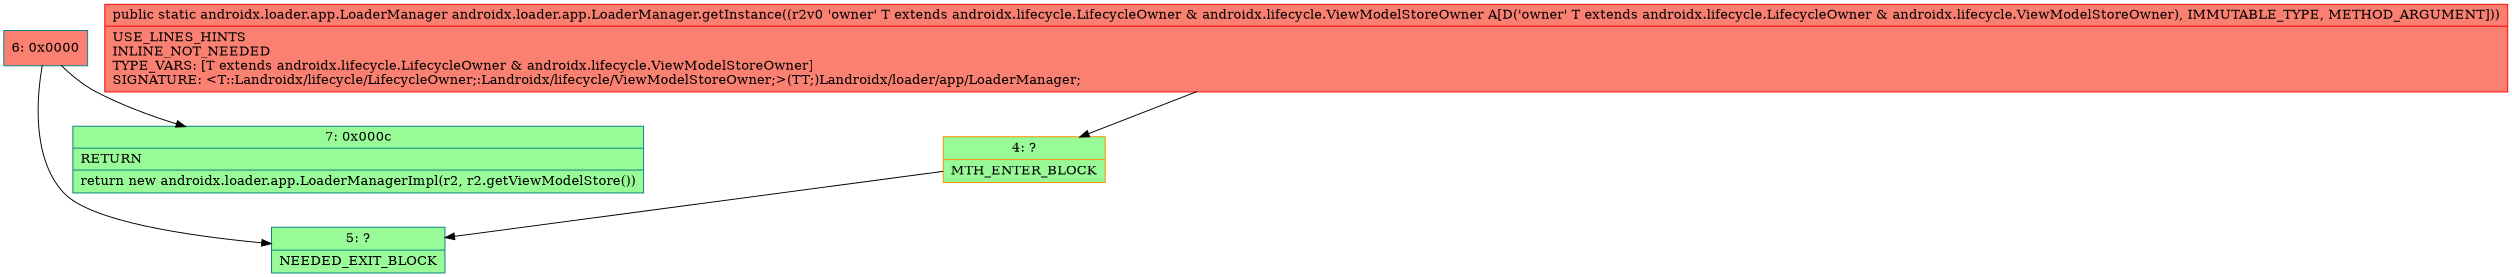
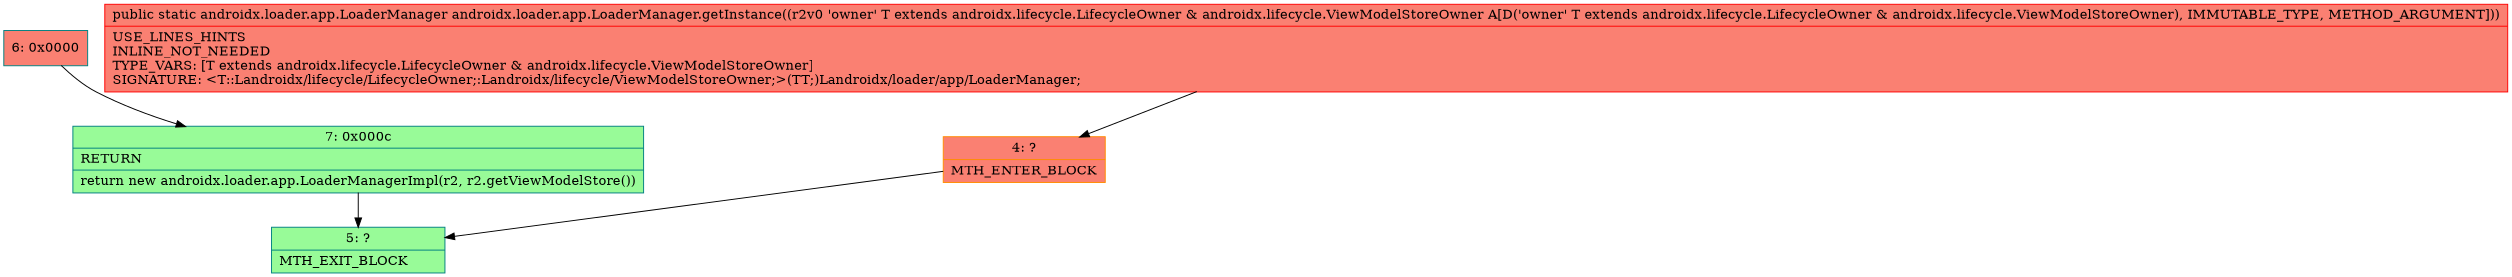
node "4: ?": fillcolor palegreen -> salmon
edge "6: 0x0000" -> "5: ?": now "7: 0x000c" -> "5: ?"
node "5: ?": text "NEEDED_EXIT_BLOCK" -> "MTH_EXIT_BLOCK"
